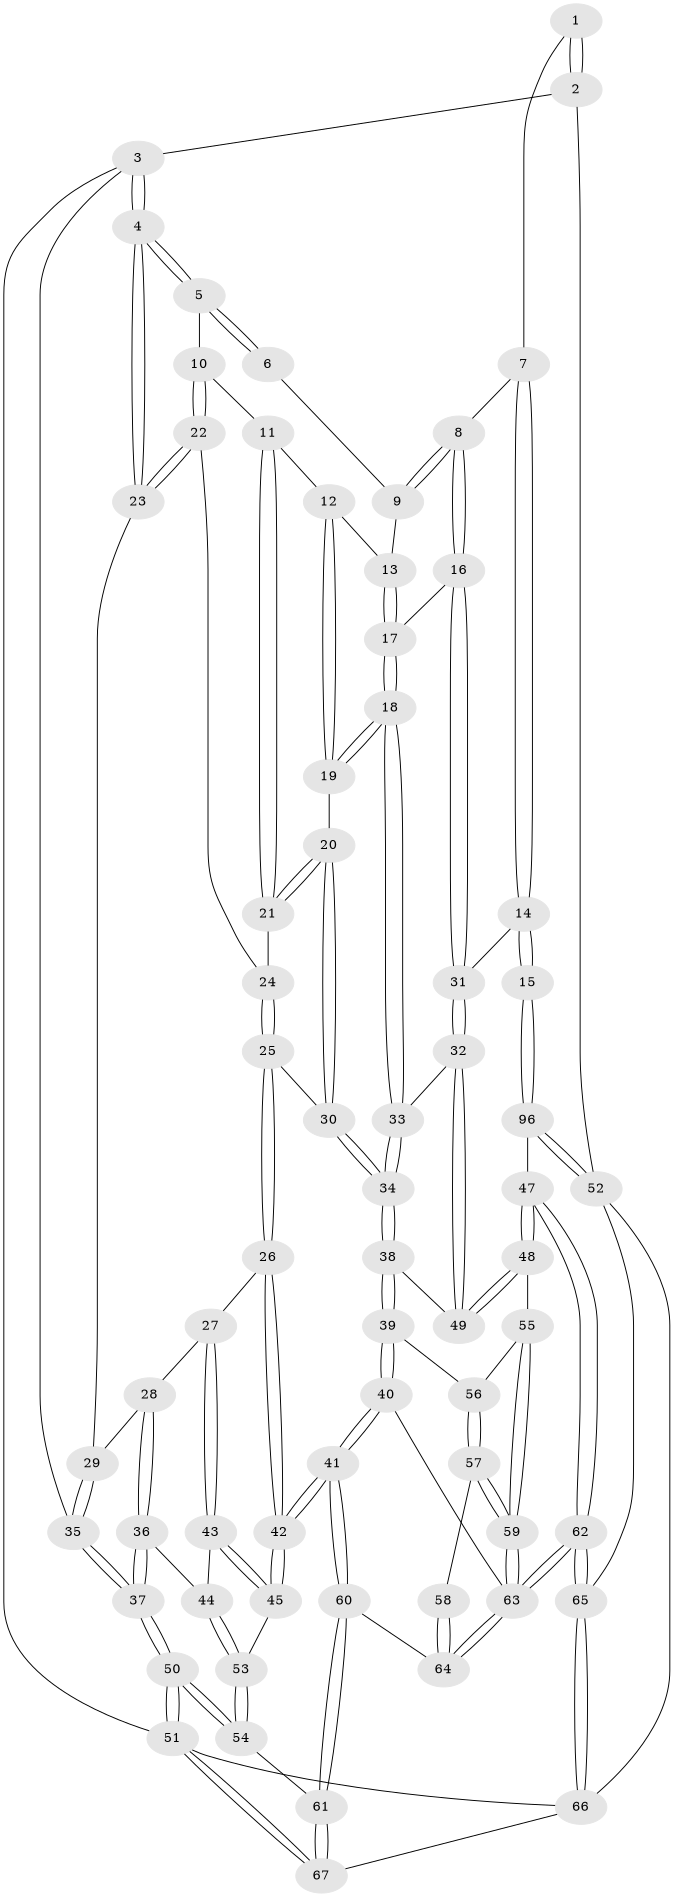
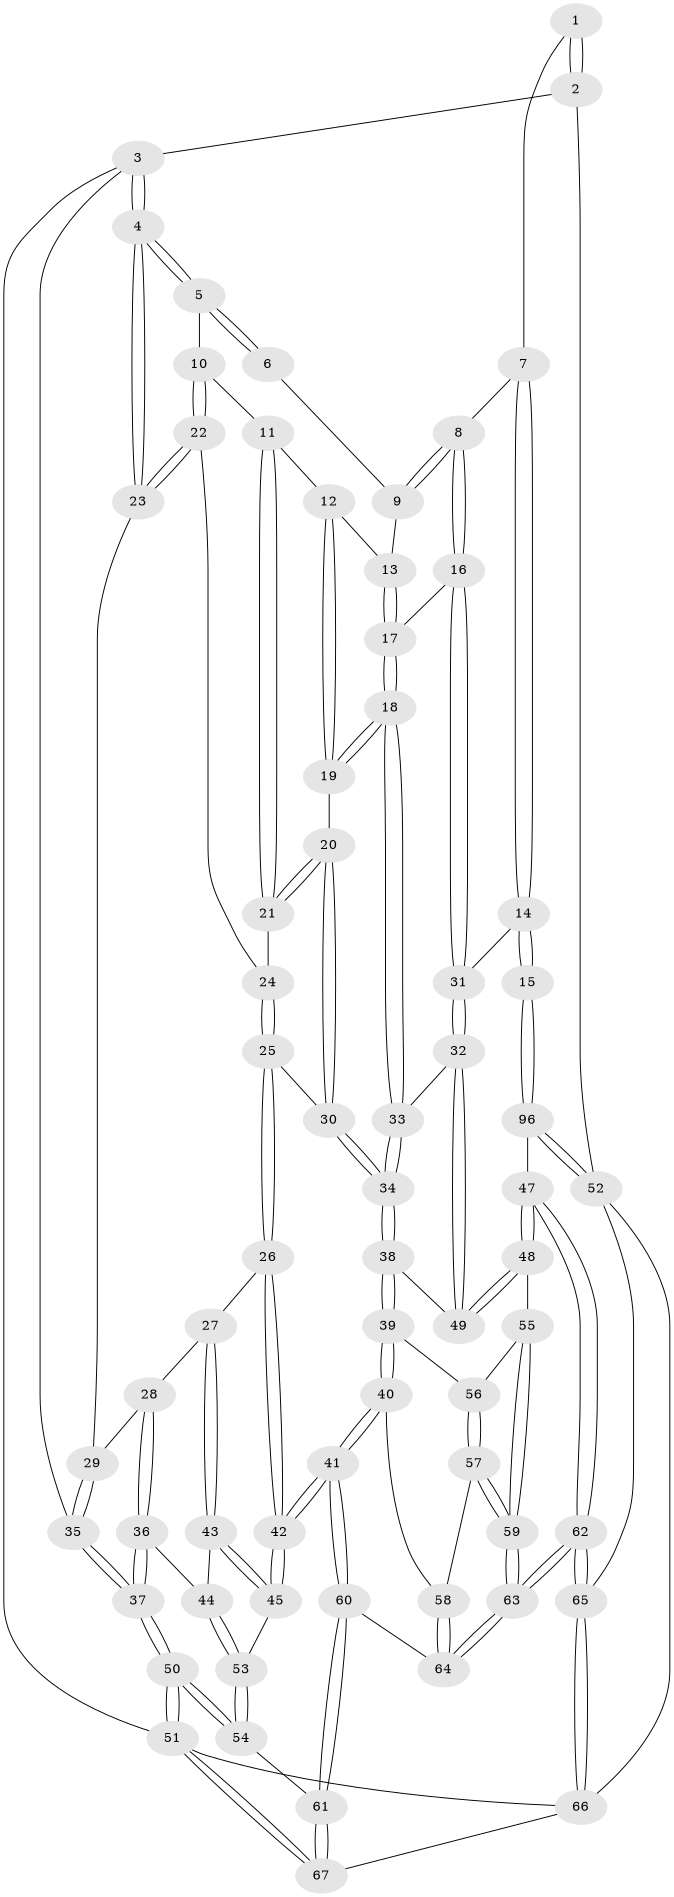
edge "40" -- "63": now "40" -- "58"
